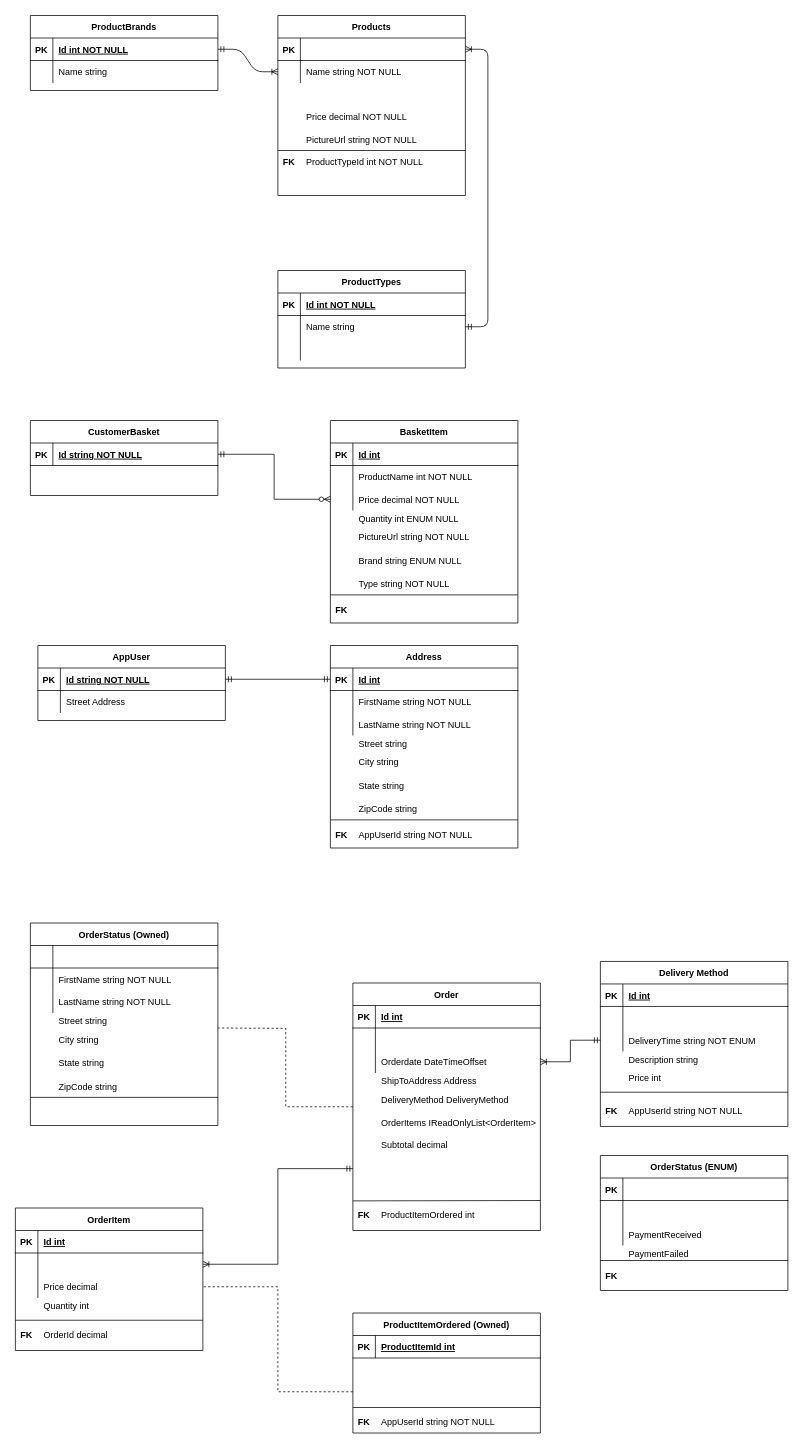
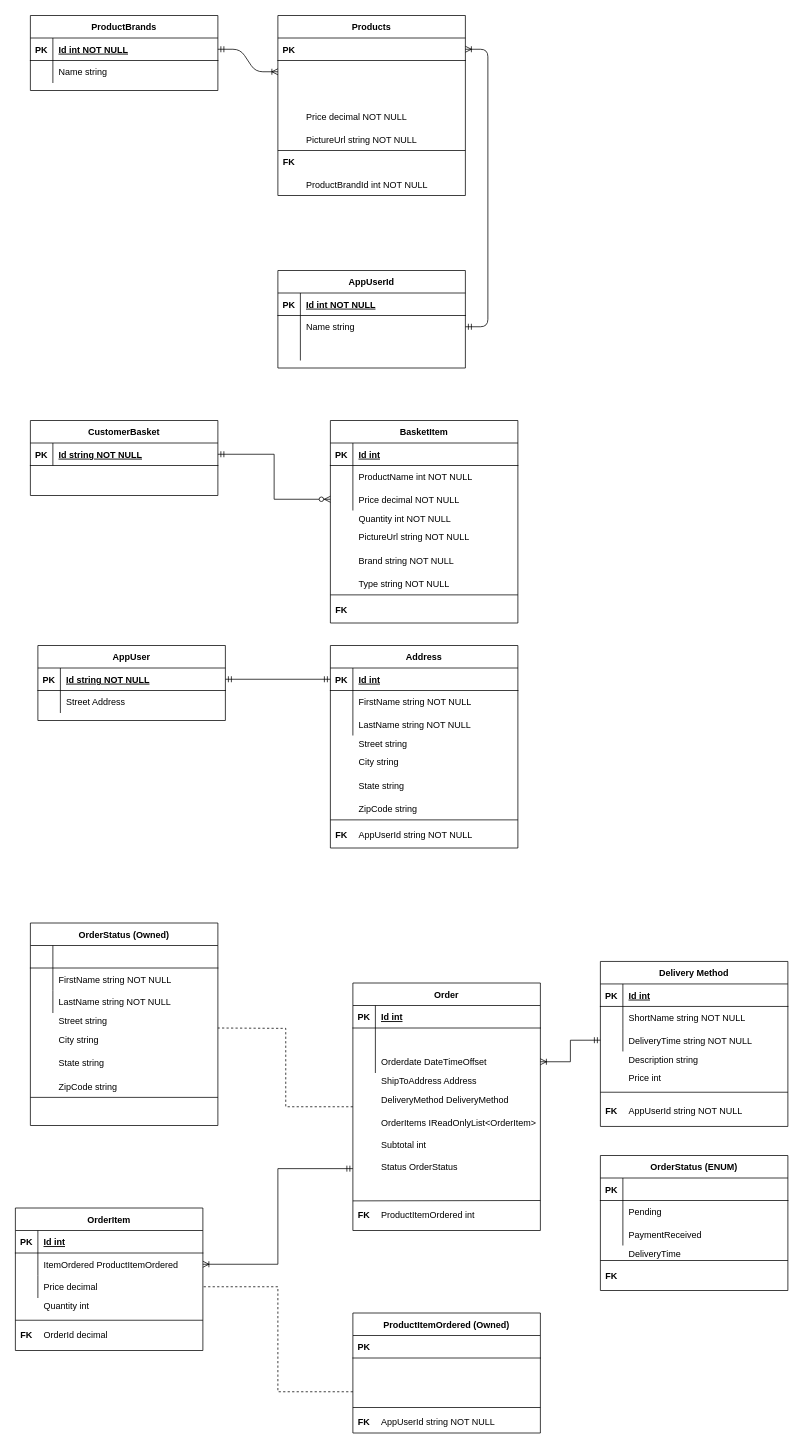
node "Name string NOT NULL": removed
node "ProductTypeId int NOT NULL": removed
node "ProductBrandId int NOT NULL": added
node "ProductTypes": label "ProductTypes" -> "AppUserId"
node "Quantity int ENUM NULL": label "Quantity int ENUM NULL" -> "Quantity int NOT NULL"
node "Brand string ENUM NULL": label "Brand string ENUM NULL" -> "Brand string NOT NULL"
node "ShortName string NOT NULL": added
node "DeliveryTime string NOT ENUM": label "DeliveryTime string NOT ENUM" -> "DeliveryTime string NOT NULL"
node "Subtotal decimal": label "Subtotal decimal" -> "Subtotal int"
node "Status OrderStatus": added
node "Pending": added
node "PaymentFailed": label "PaymentFailed" -> "DeliveryTime"
node "ItemOrdered ProductItemOrdered": added
node "ProductItemId int": removed
